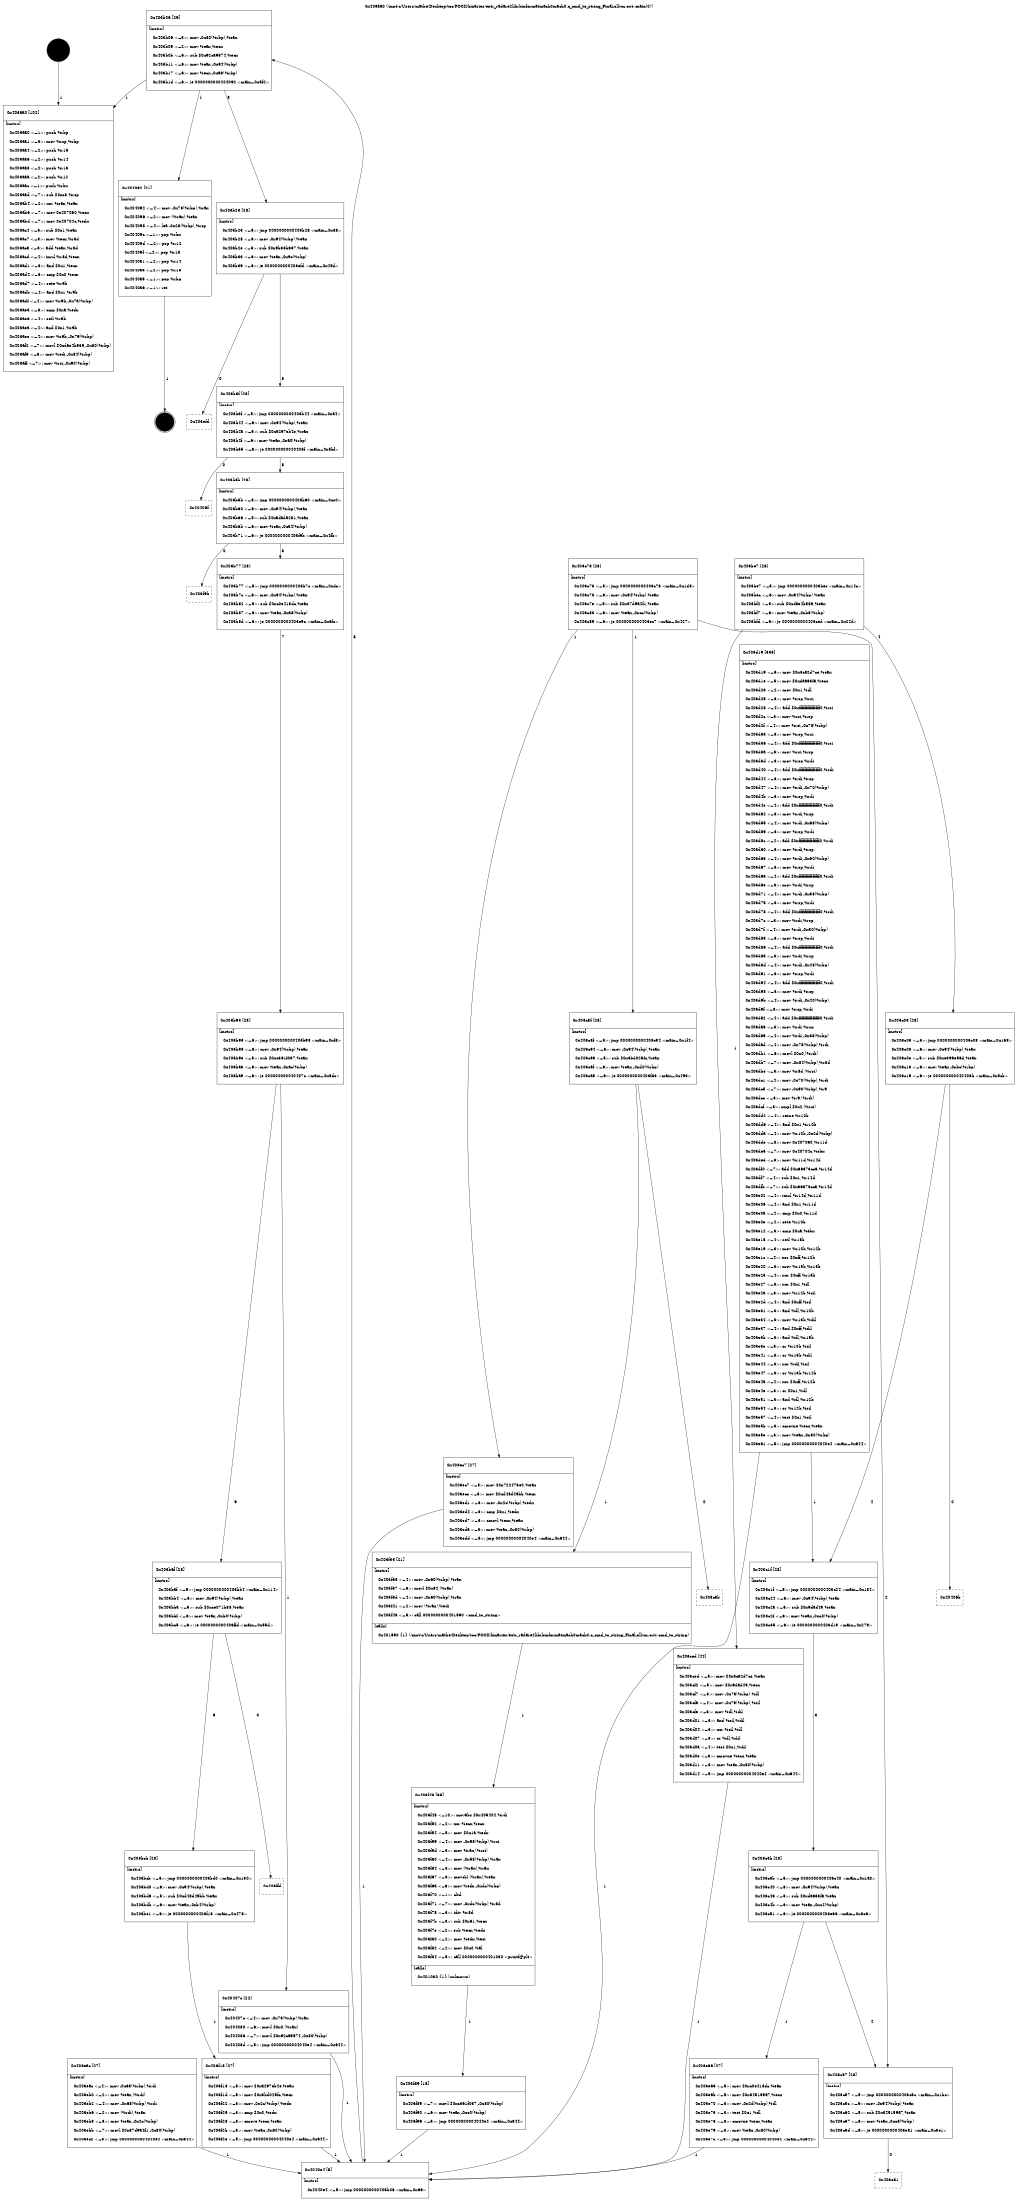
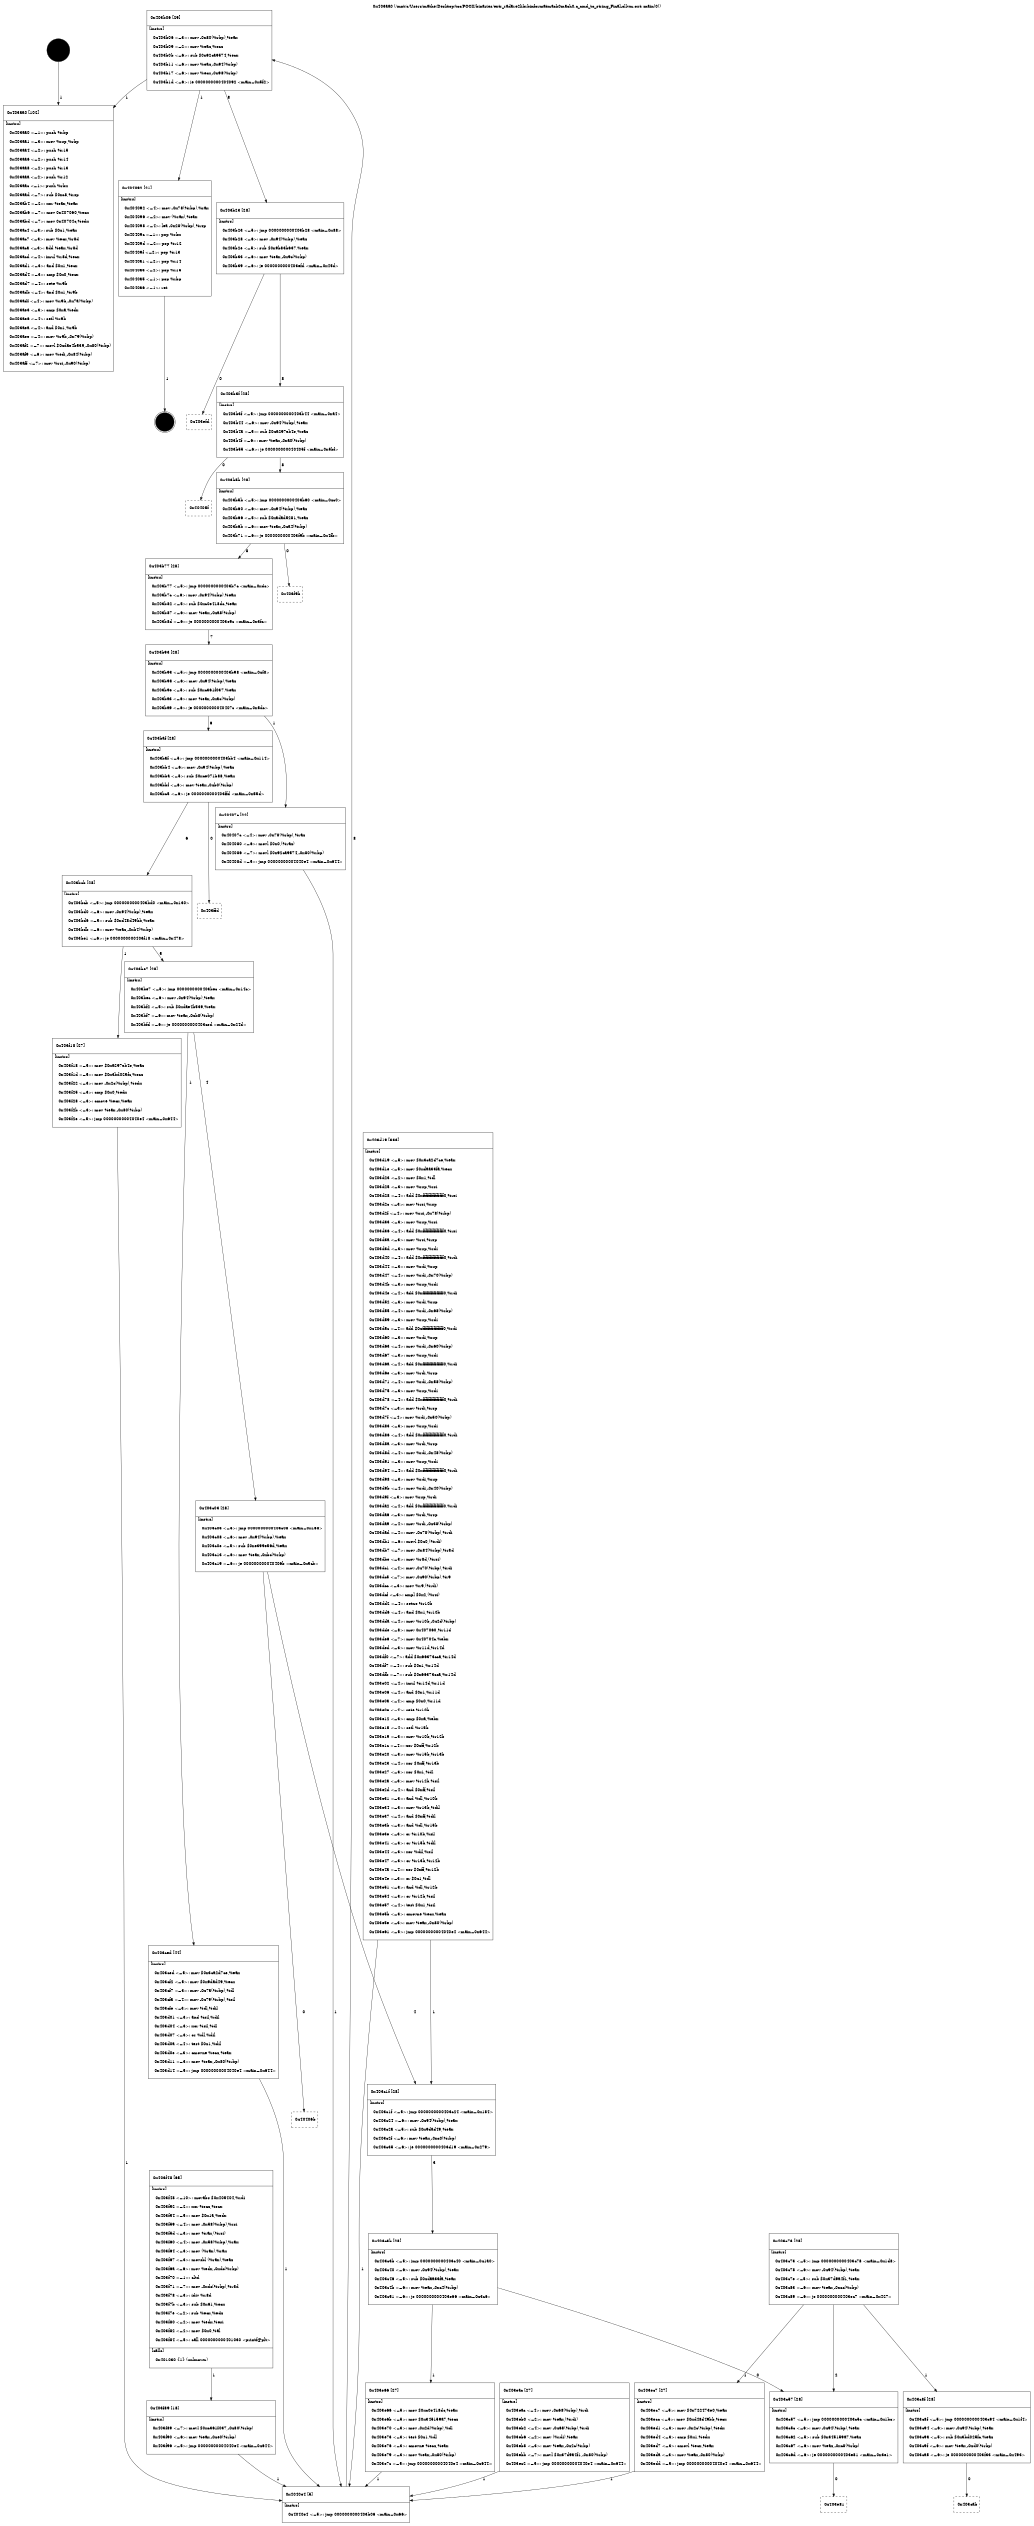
edge "0x403bcb [28]" -> "0x403be7 [28]": added, label "5"
node "0x403f33 [21]": removed
edge "0x403c3b [28]" -> "0x403c57 [28]": label " 2" -> " 0"
